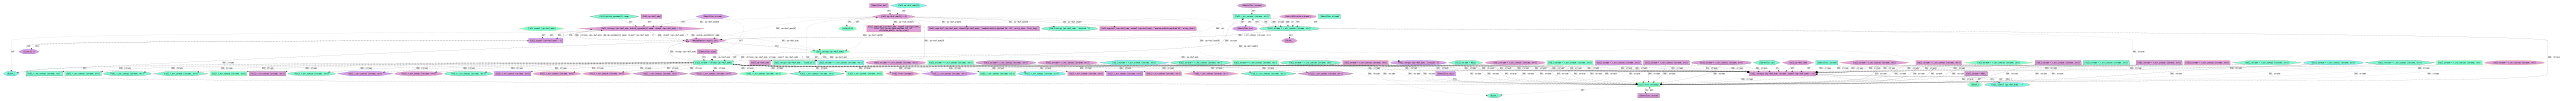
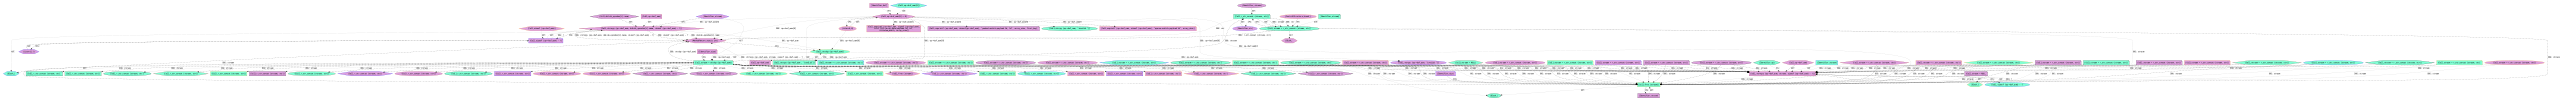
node "(Call,dalvik_opcodes[i].name)": fillcolor aquamarine -> plum
node "(Call,sizeof (op->buf_asm))": fillcolor aquamarine -> plum
node "(Literal,0)": fillcolor aquamarine -> plum
edge "(Call,op->buf_asm[0] = 0)" -> "(Call,strdup (op->buf_asm))": now "(Literal,0)" -> "(Call,strdup (op->buf_asm))"
